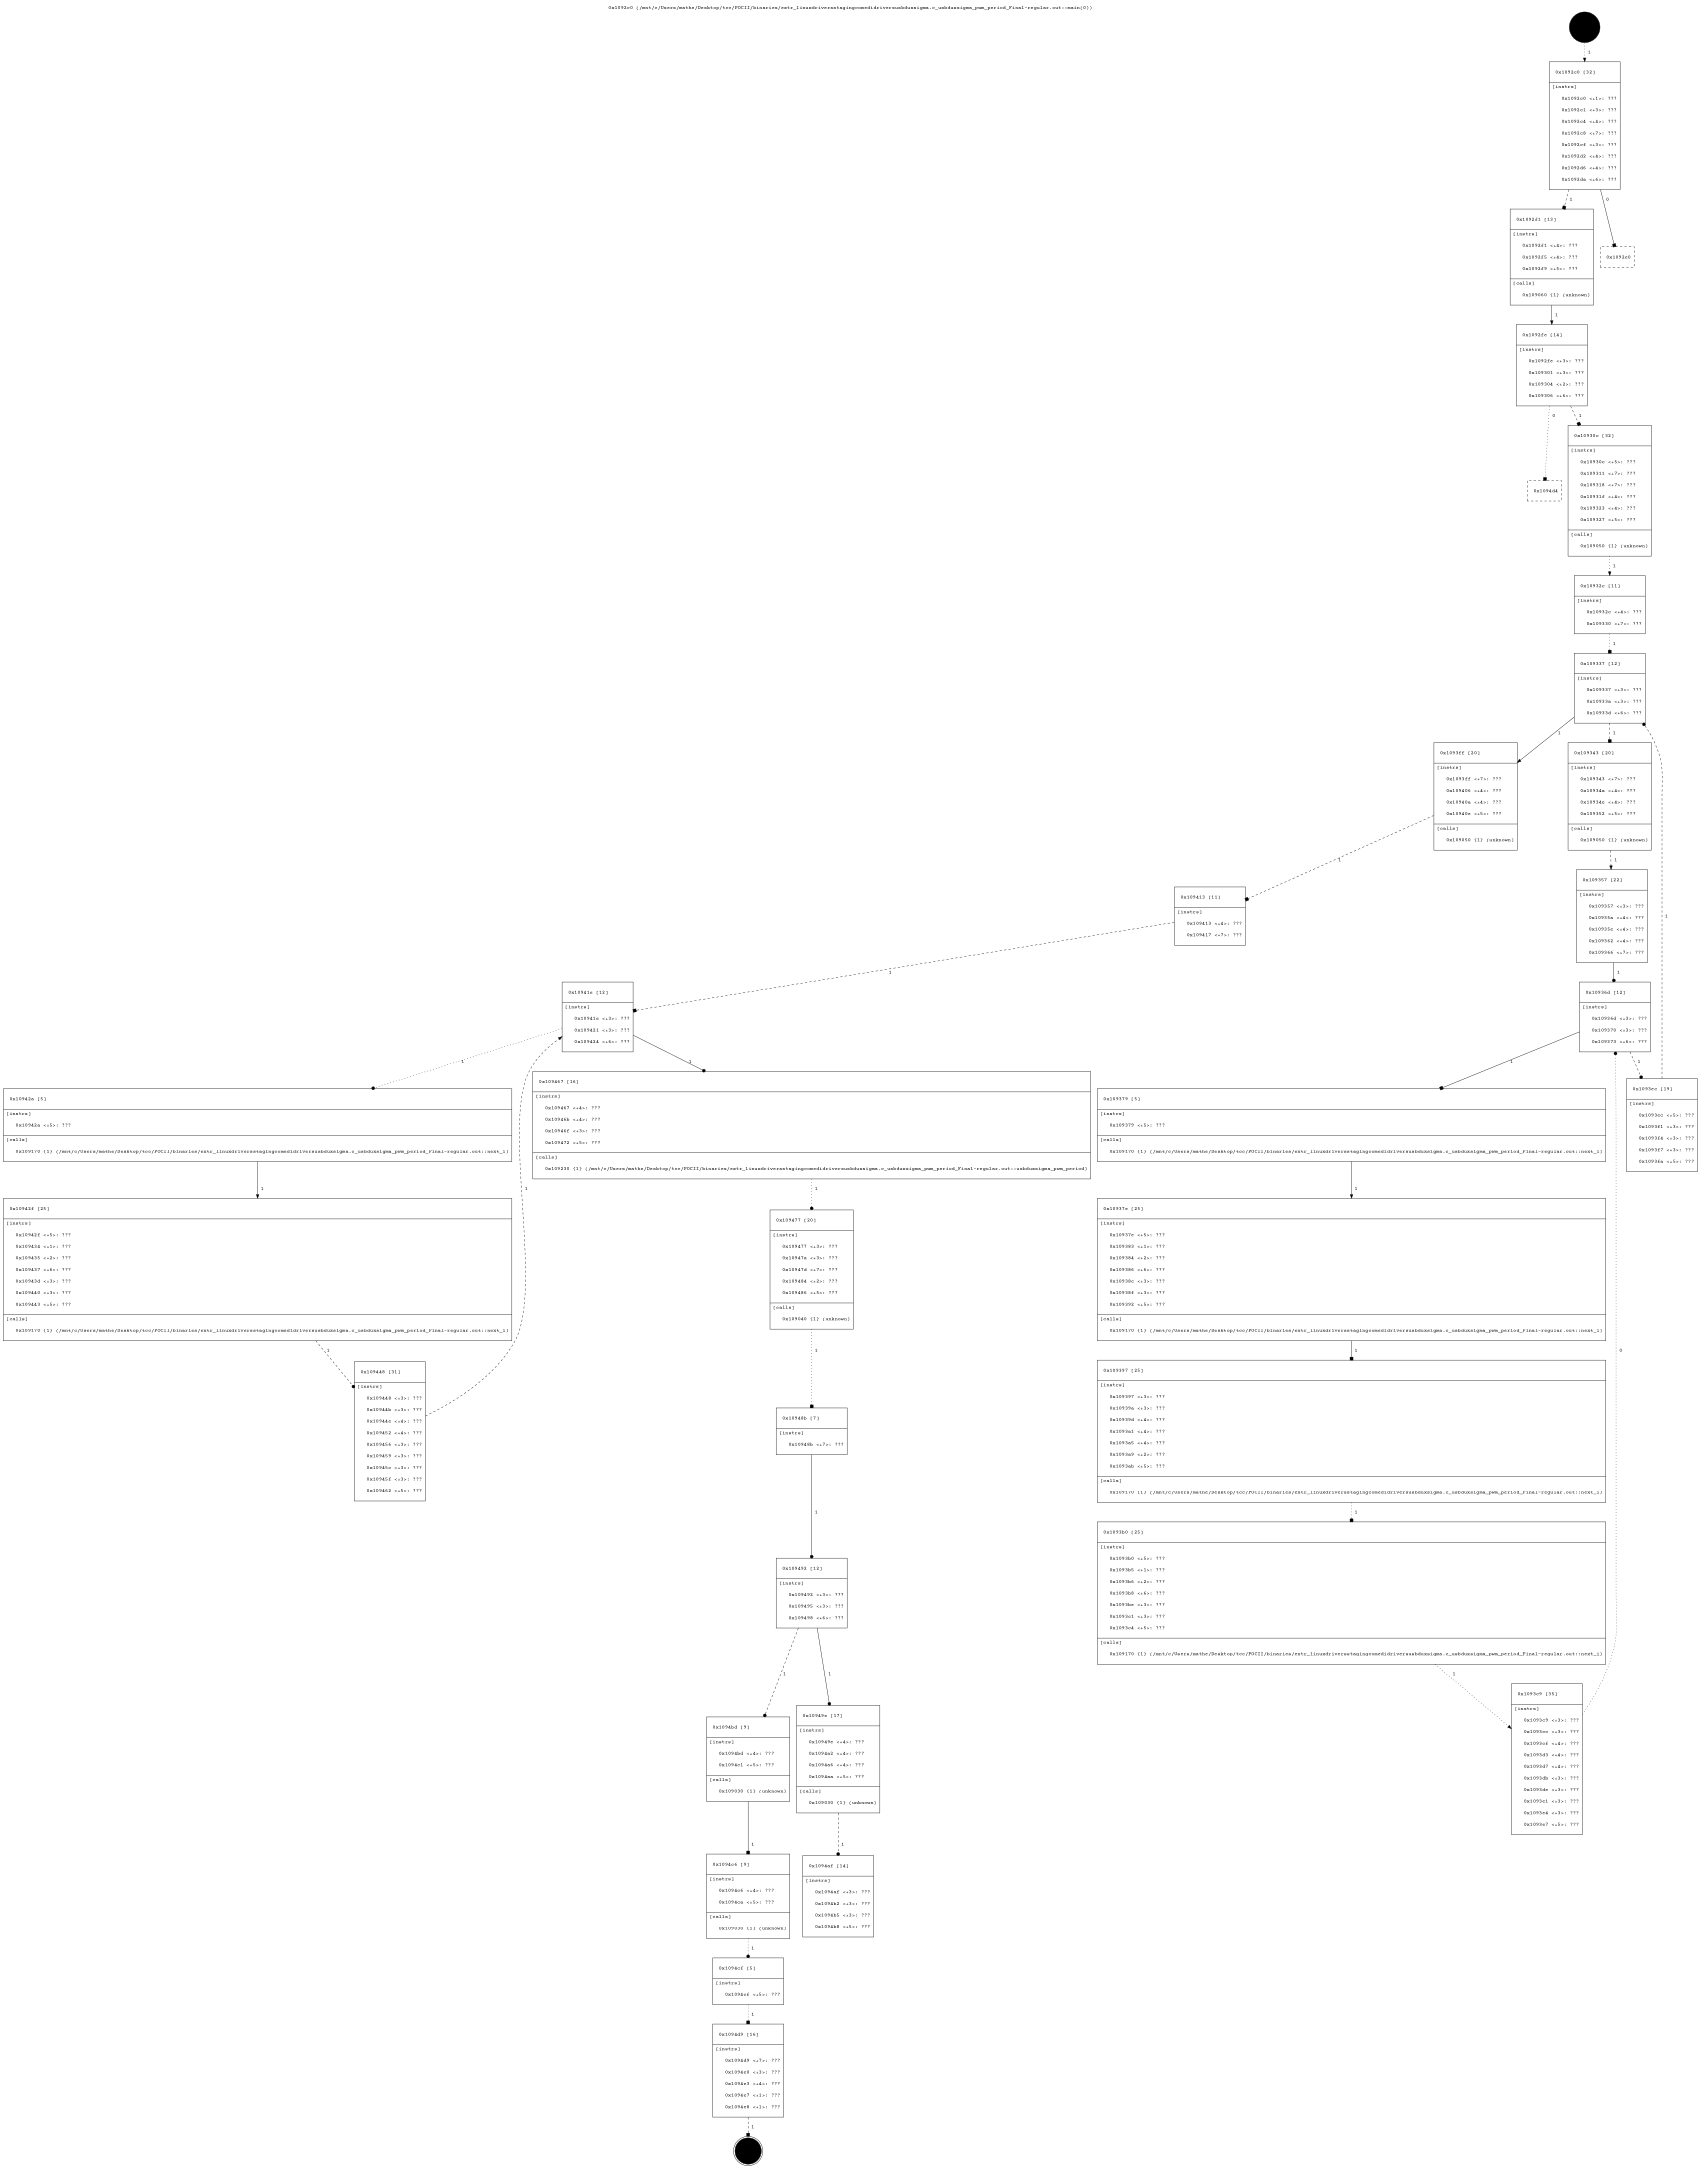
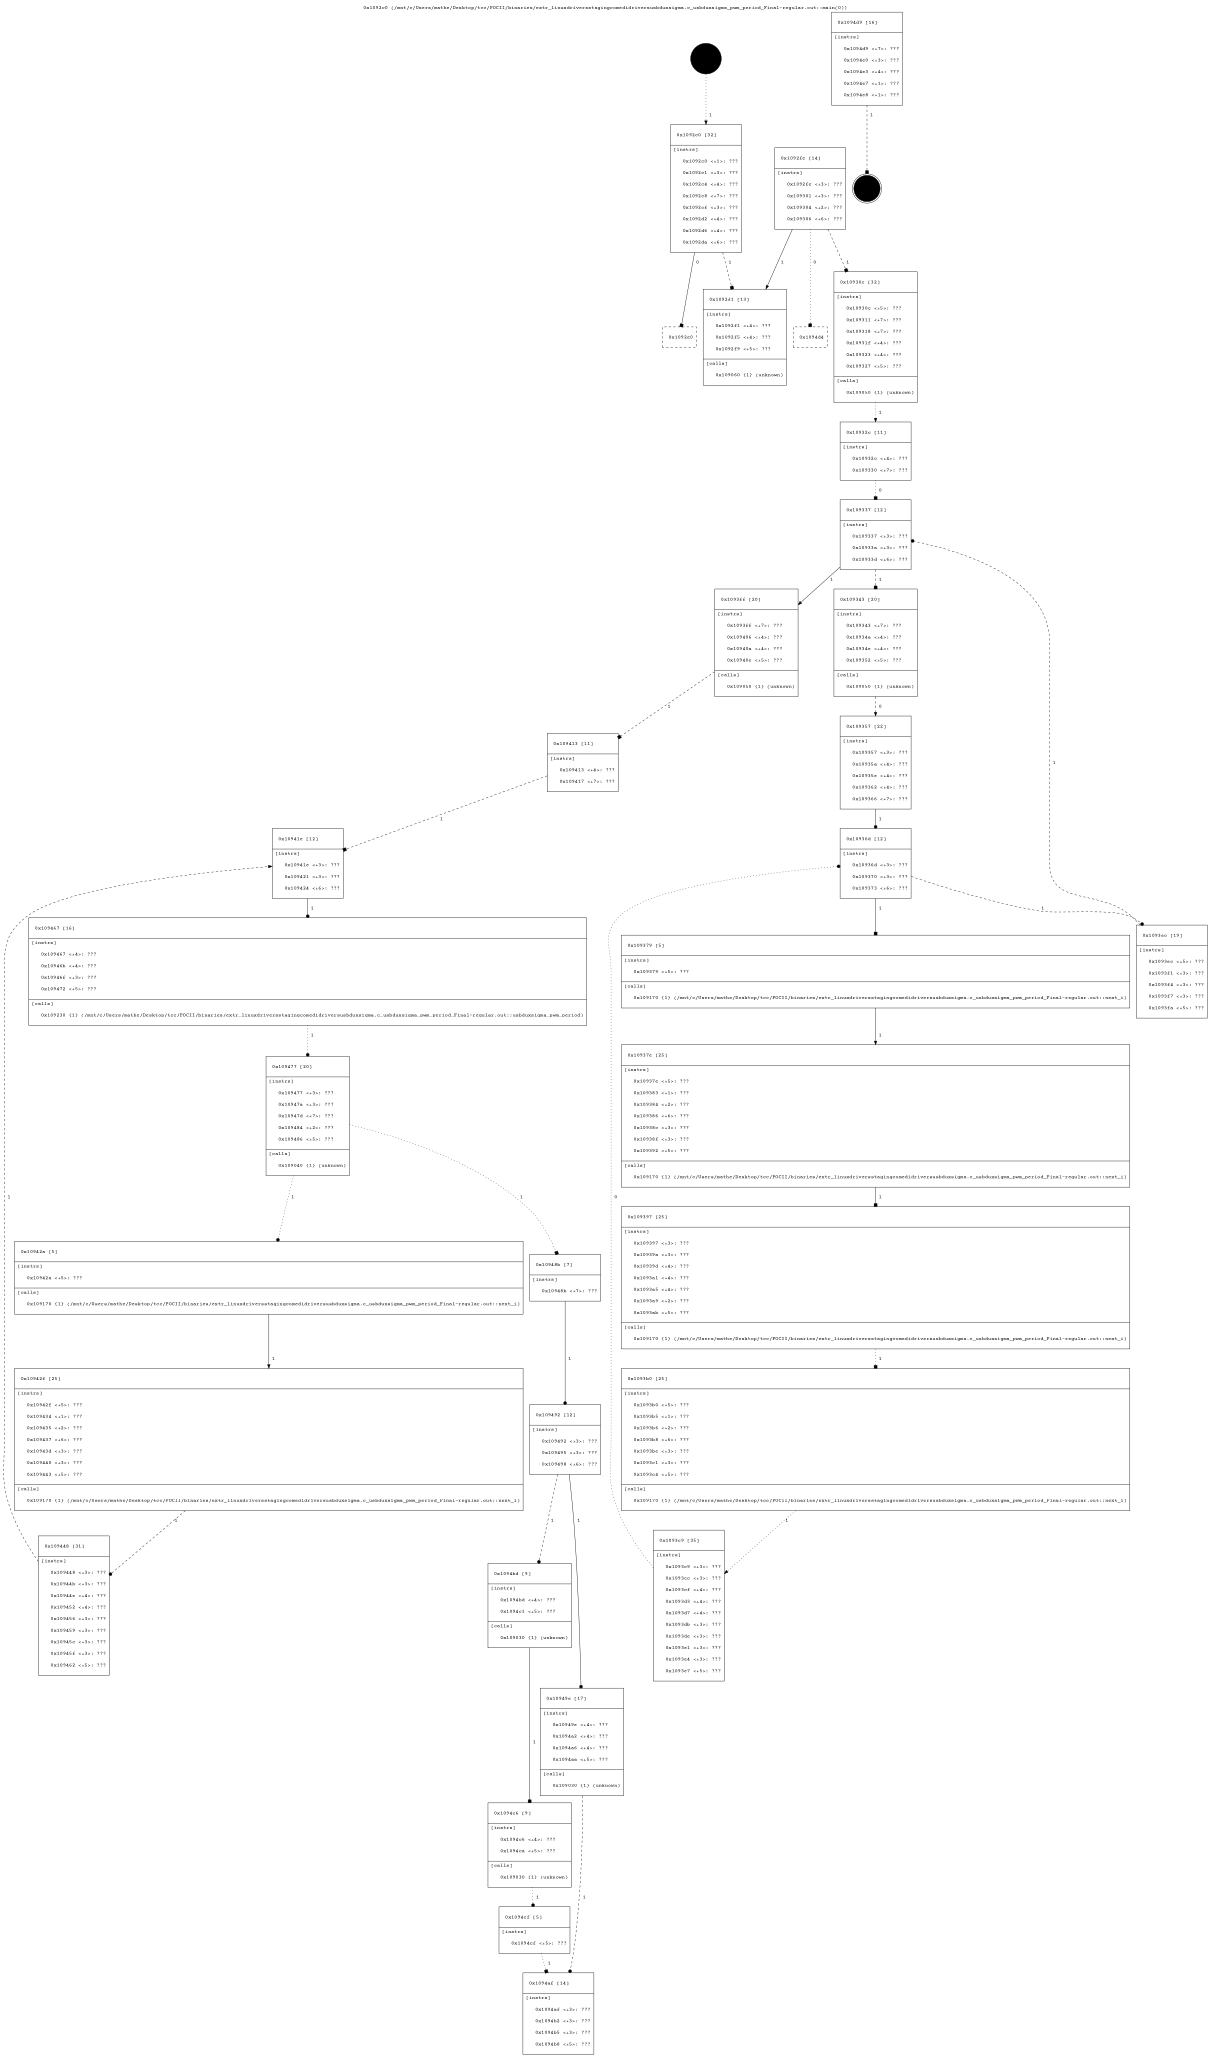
edge "0x1092f1 [13]" -> "0x1092fe [14]": reversed
edge "0x10932c [11]" -> "0x109337 [12]": label " 1" -> " 0"
edge "0x109343 [20]" -> "0x109357 [22]": label " 1" -> " 0"
edge "0x10941e [12]" -> "0x10942a [5]": now "0x109477 [20]" -> "0x10942a [5]"
edge "0x1094cf [5]" -> "0x1094d9 [16]": now "0x1094cf [5]" -> "0x1094af [14]"
